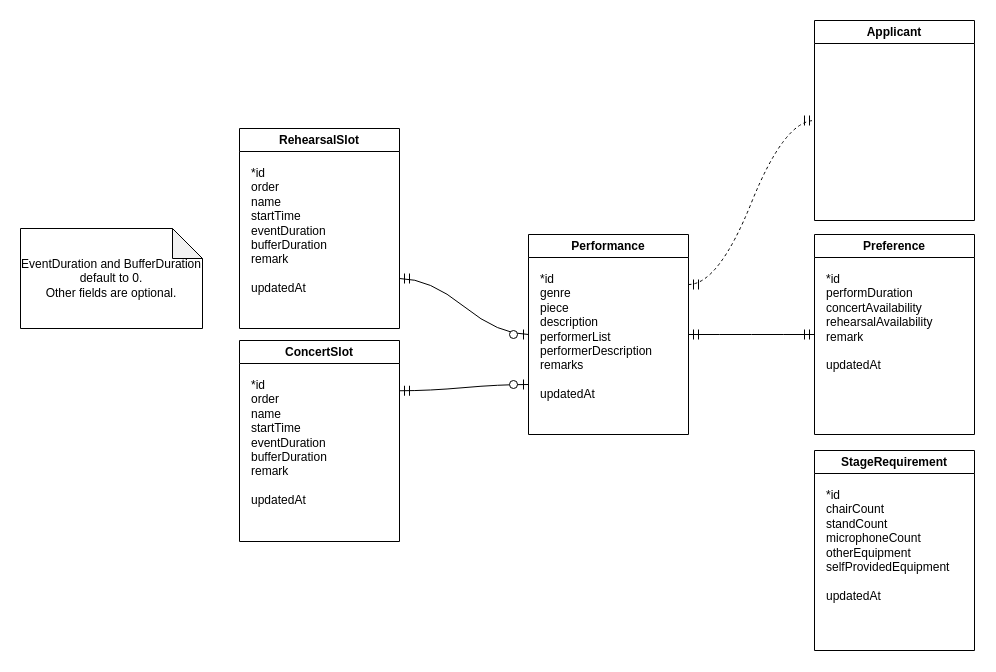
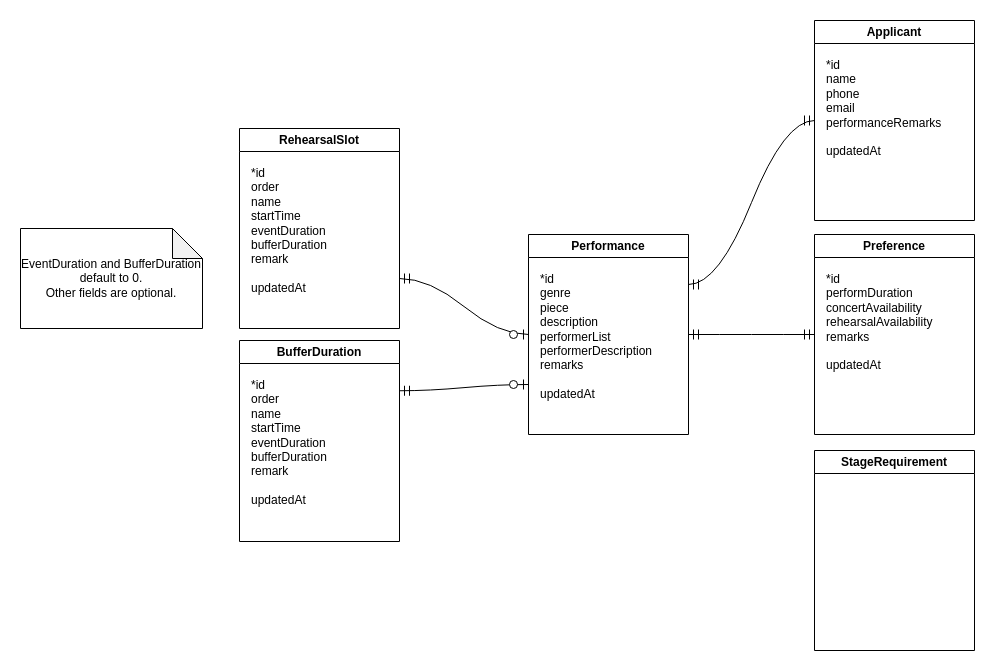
node "*id name phone email performanceRemarks updatedAt": added
edge "Applicant" -- "Performance": style dashed -> solid
node "*id performDuration concertAvailability rehearsalAvailability remark updatedAt": label "*id performDuration concertAvailability rehearsalAvailability remark updatedAt" -> "*id performDuration concertAvailability rehearsalAvailability remarks updatedAt"
node "ConcertSlot": label "ConcertSlot" -> "BufferDuration"
node "*id chairCount standCount microphoneCount otherEquipment selfProvidedEquipment updatedAt": removed
